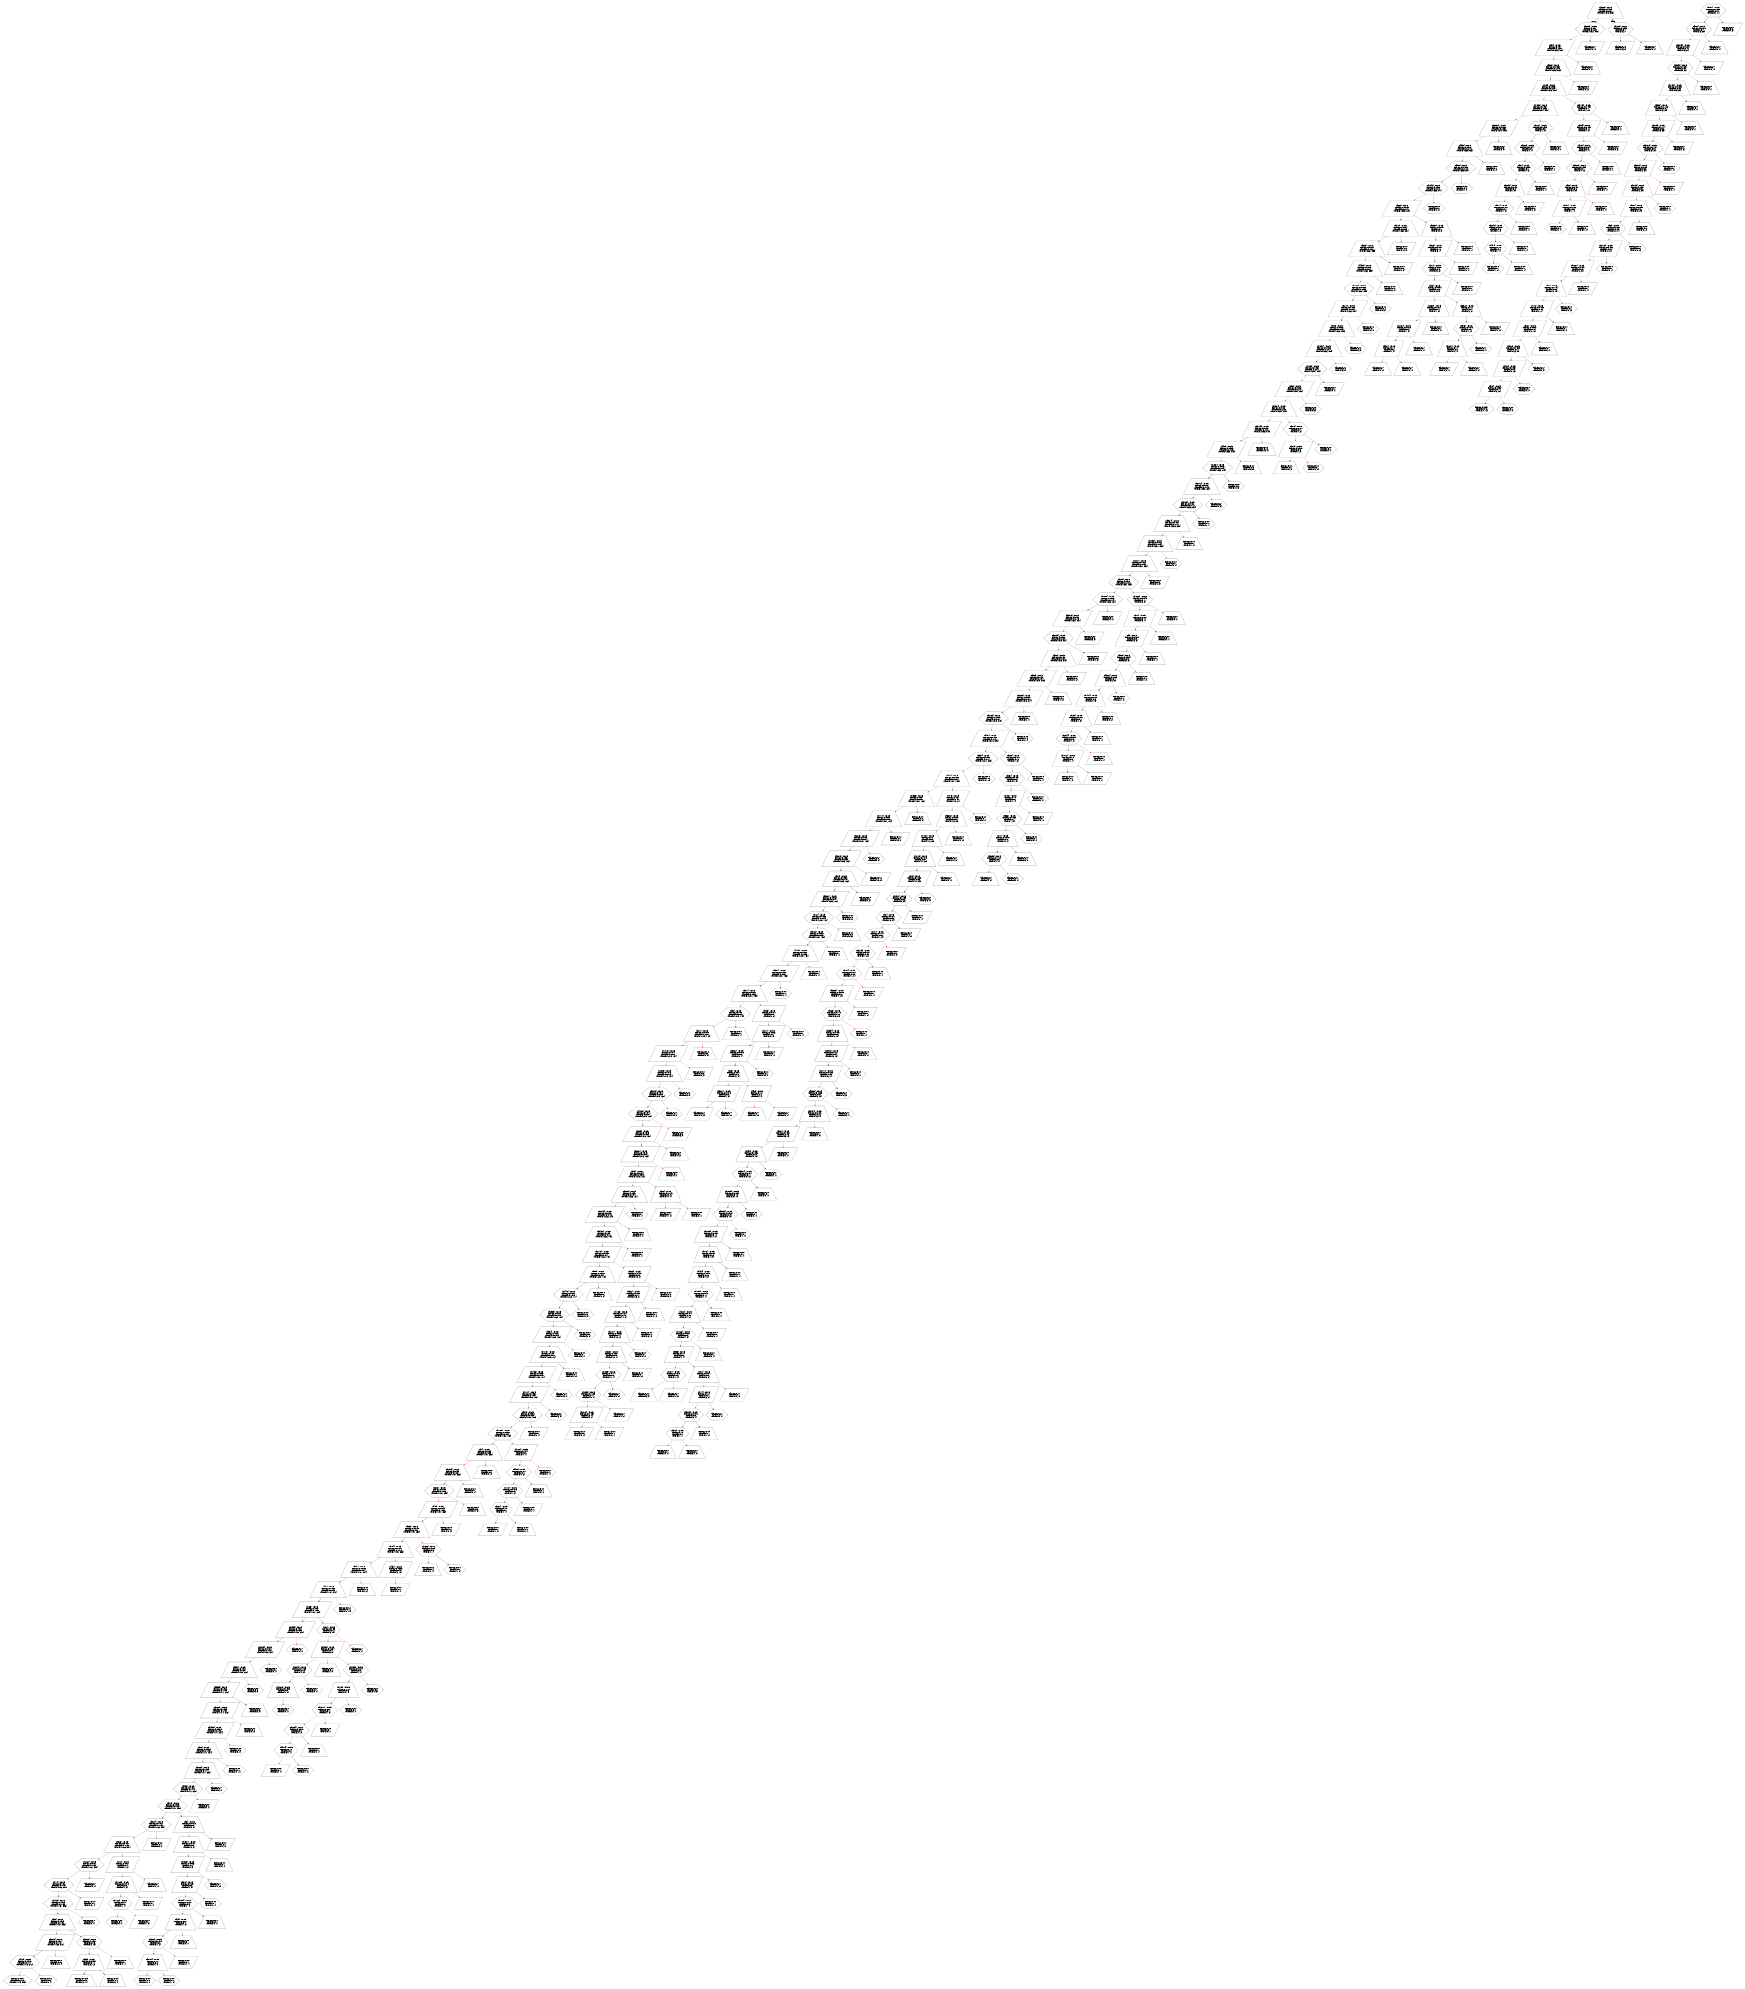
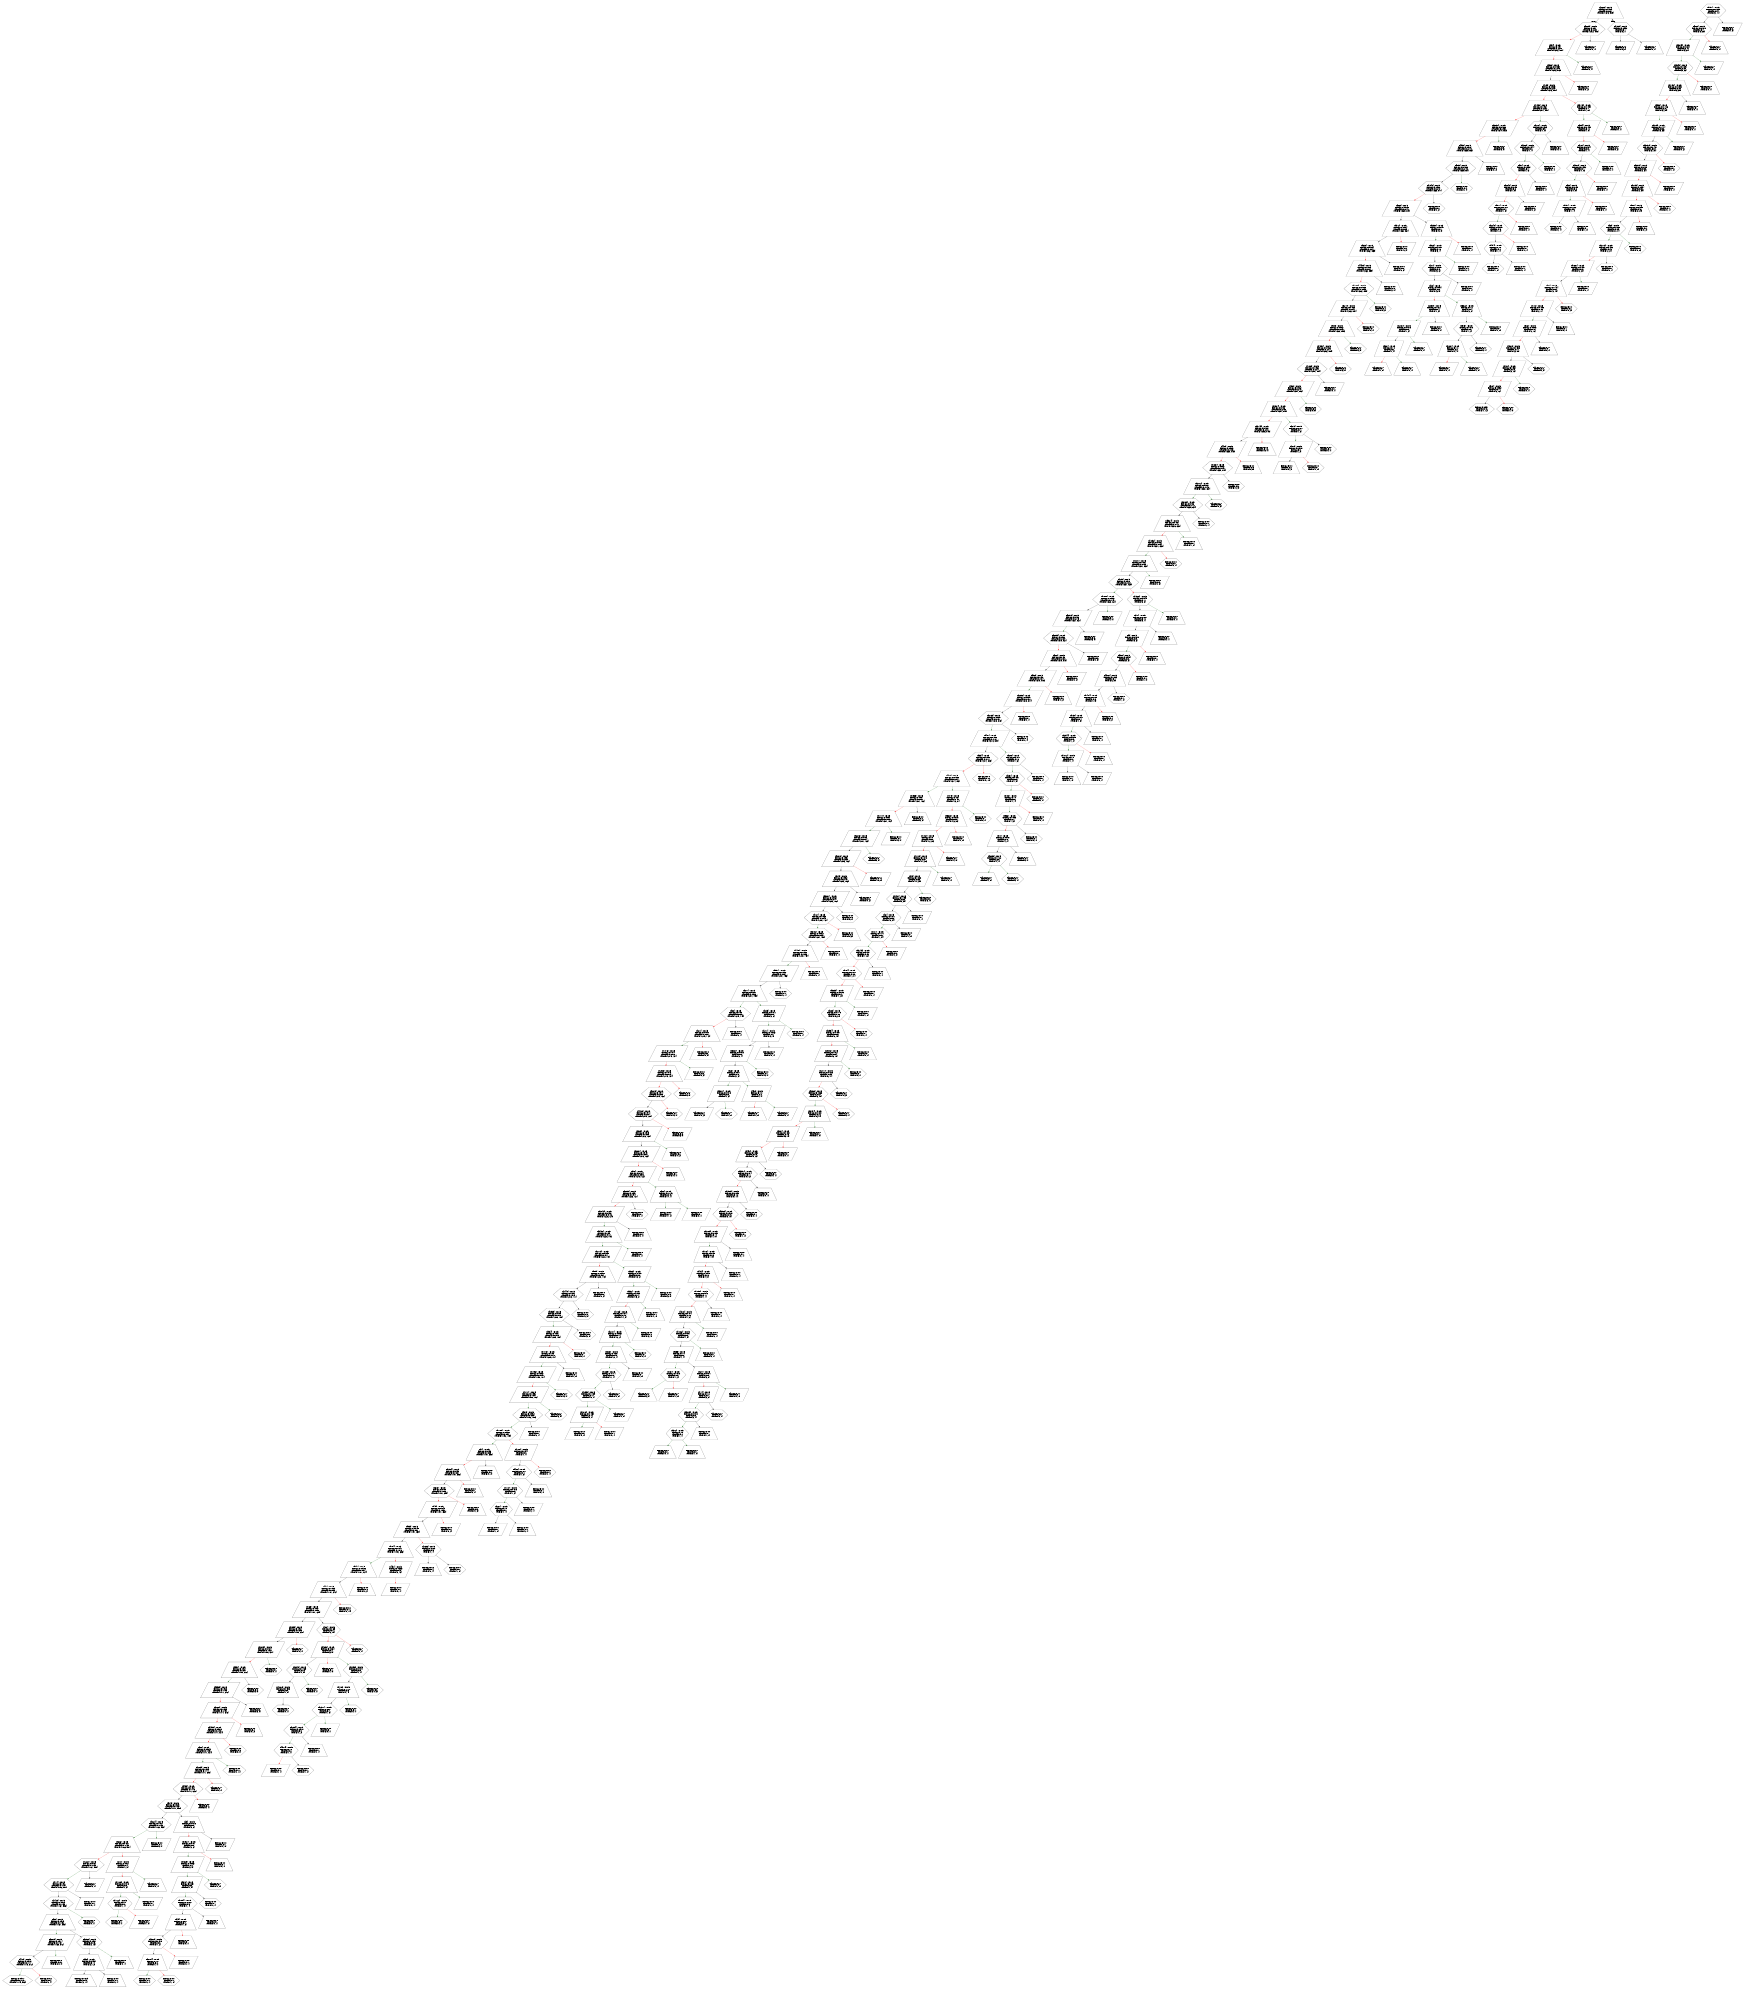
node "X[100] <= 0.5 entropy = 0.918 samples = 3 value = [1, 2]": label "X[100] <= 0.5 entropy = 0.918 samples = 3 value = [1, 2]" -> "X[100] <= 0.5 entropy = 0.918 entropy = 3 value = [1, 2]"
